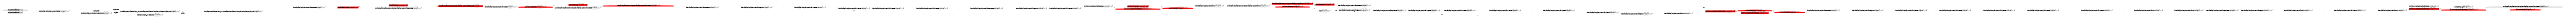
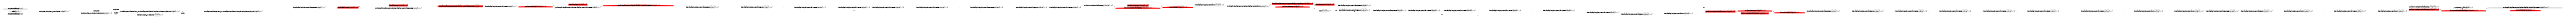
node "testBasic['0', '0', '1']": added
